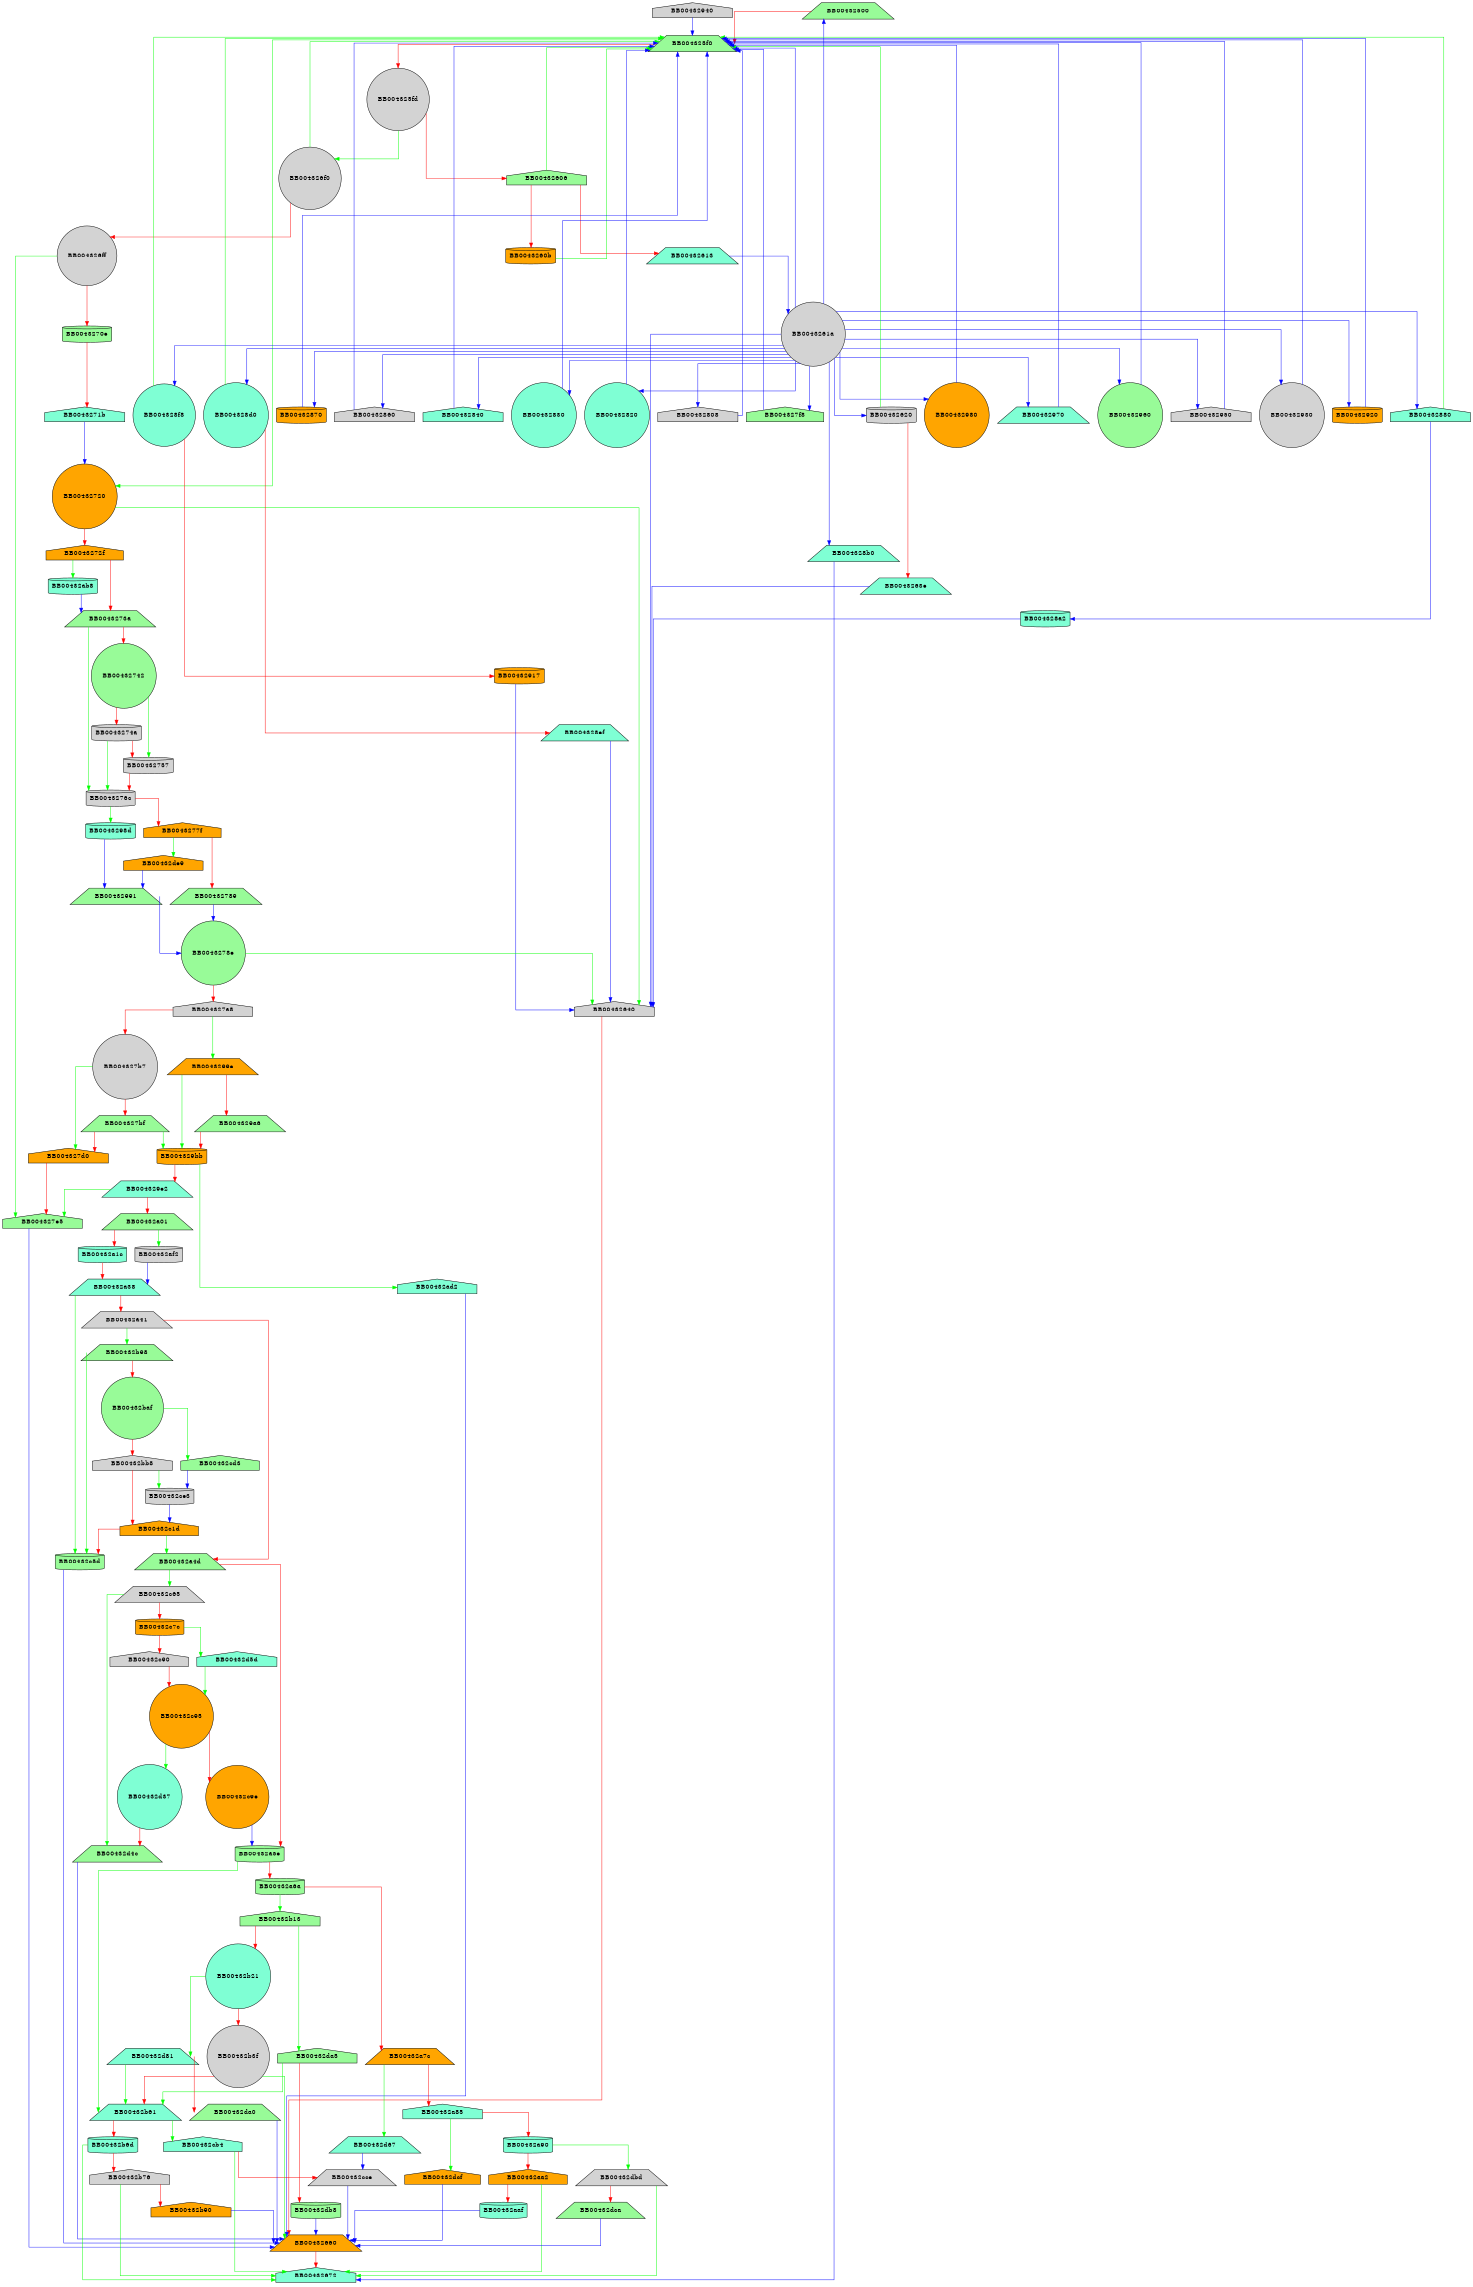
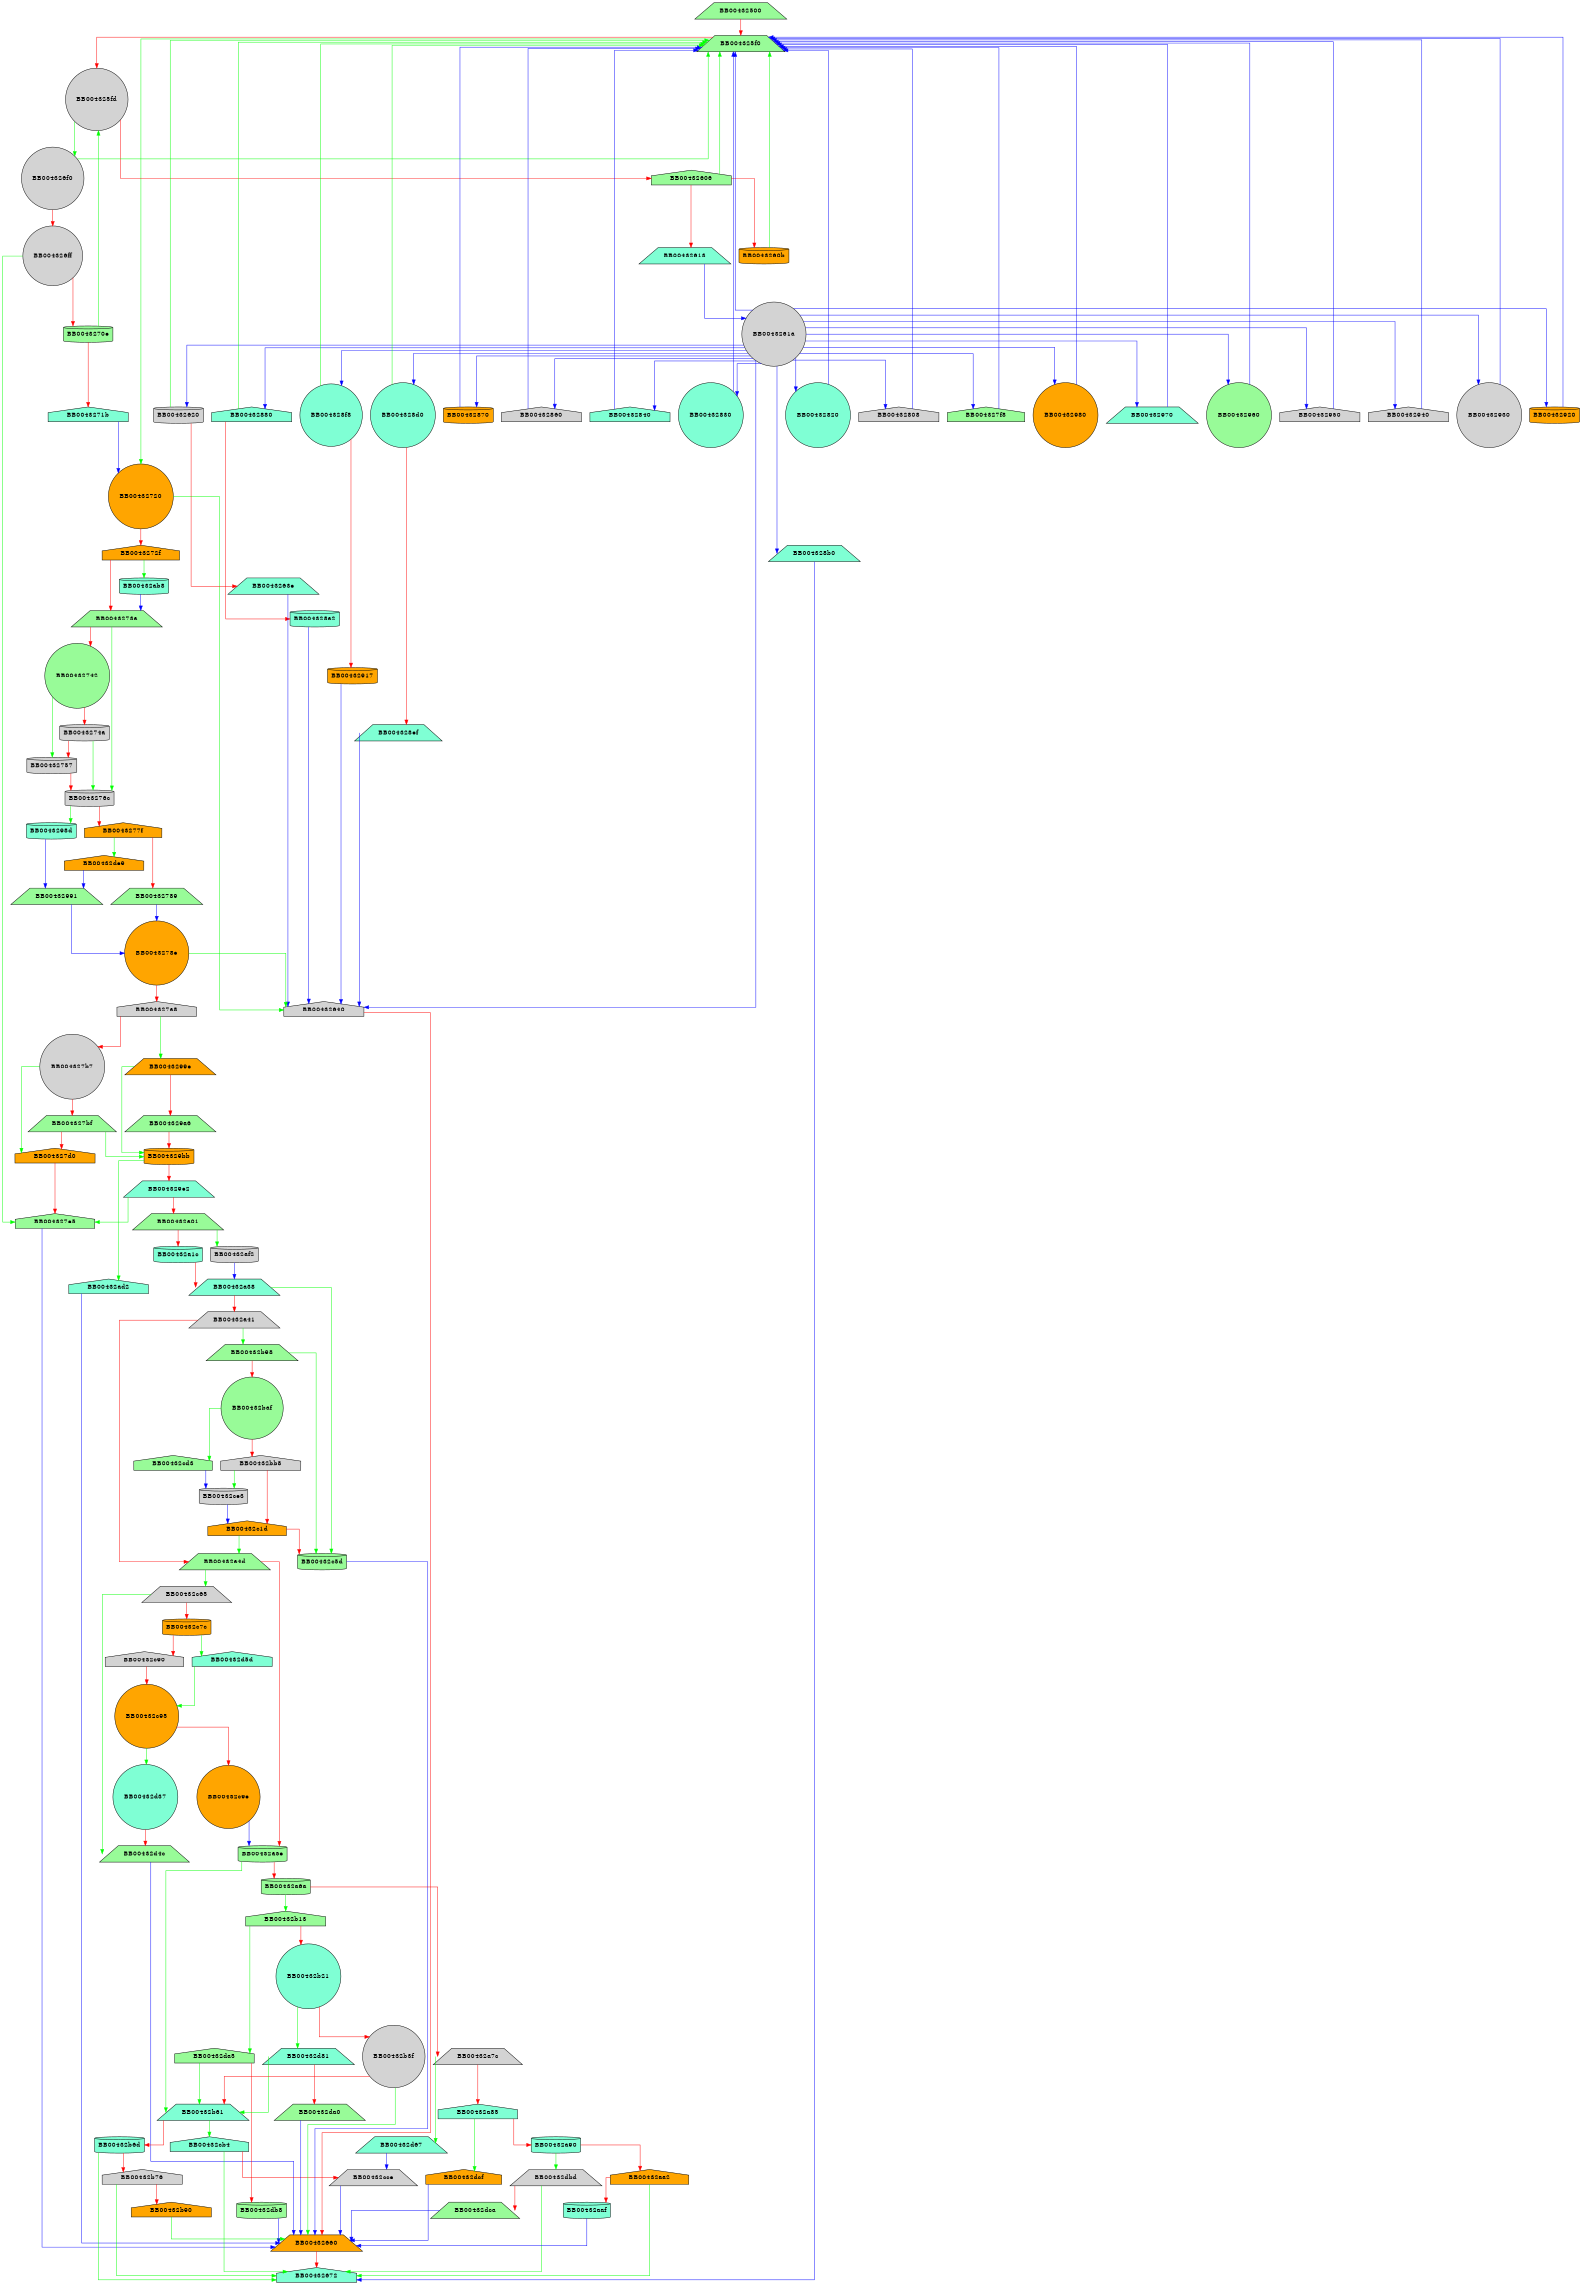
edge "BB0043261a" -> "BB00432500": now "BB0043261a" -> "BB00432940"
edge "BB0043270e" -> "BB004325fd": added
edge "BB00432880" -> "BB004328a2": color blue -> red
node "BB0043278e": fillcolor palegreen -> orange
node "BB00432a7c": fillcolor orange -> lightgrey
edge "BB00432b90" -> "BB00432660": color blue -> green
